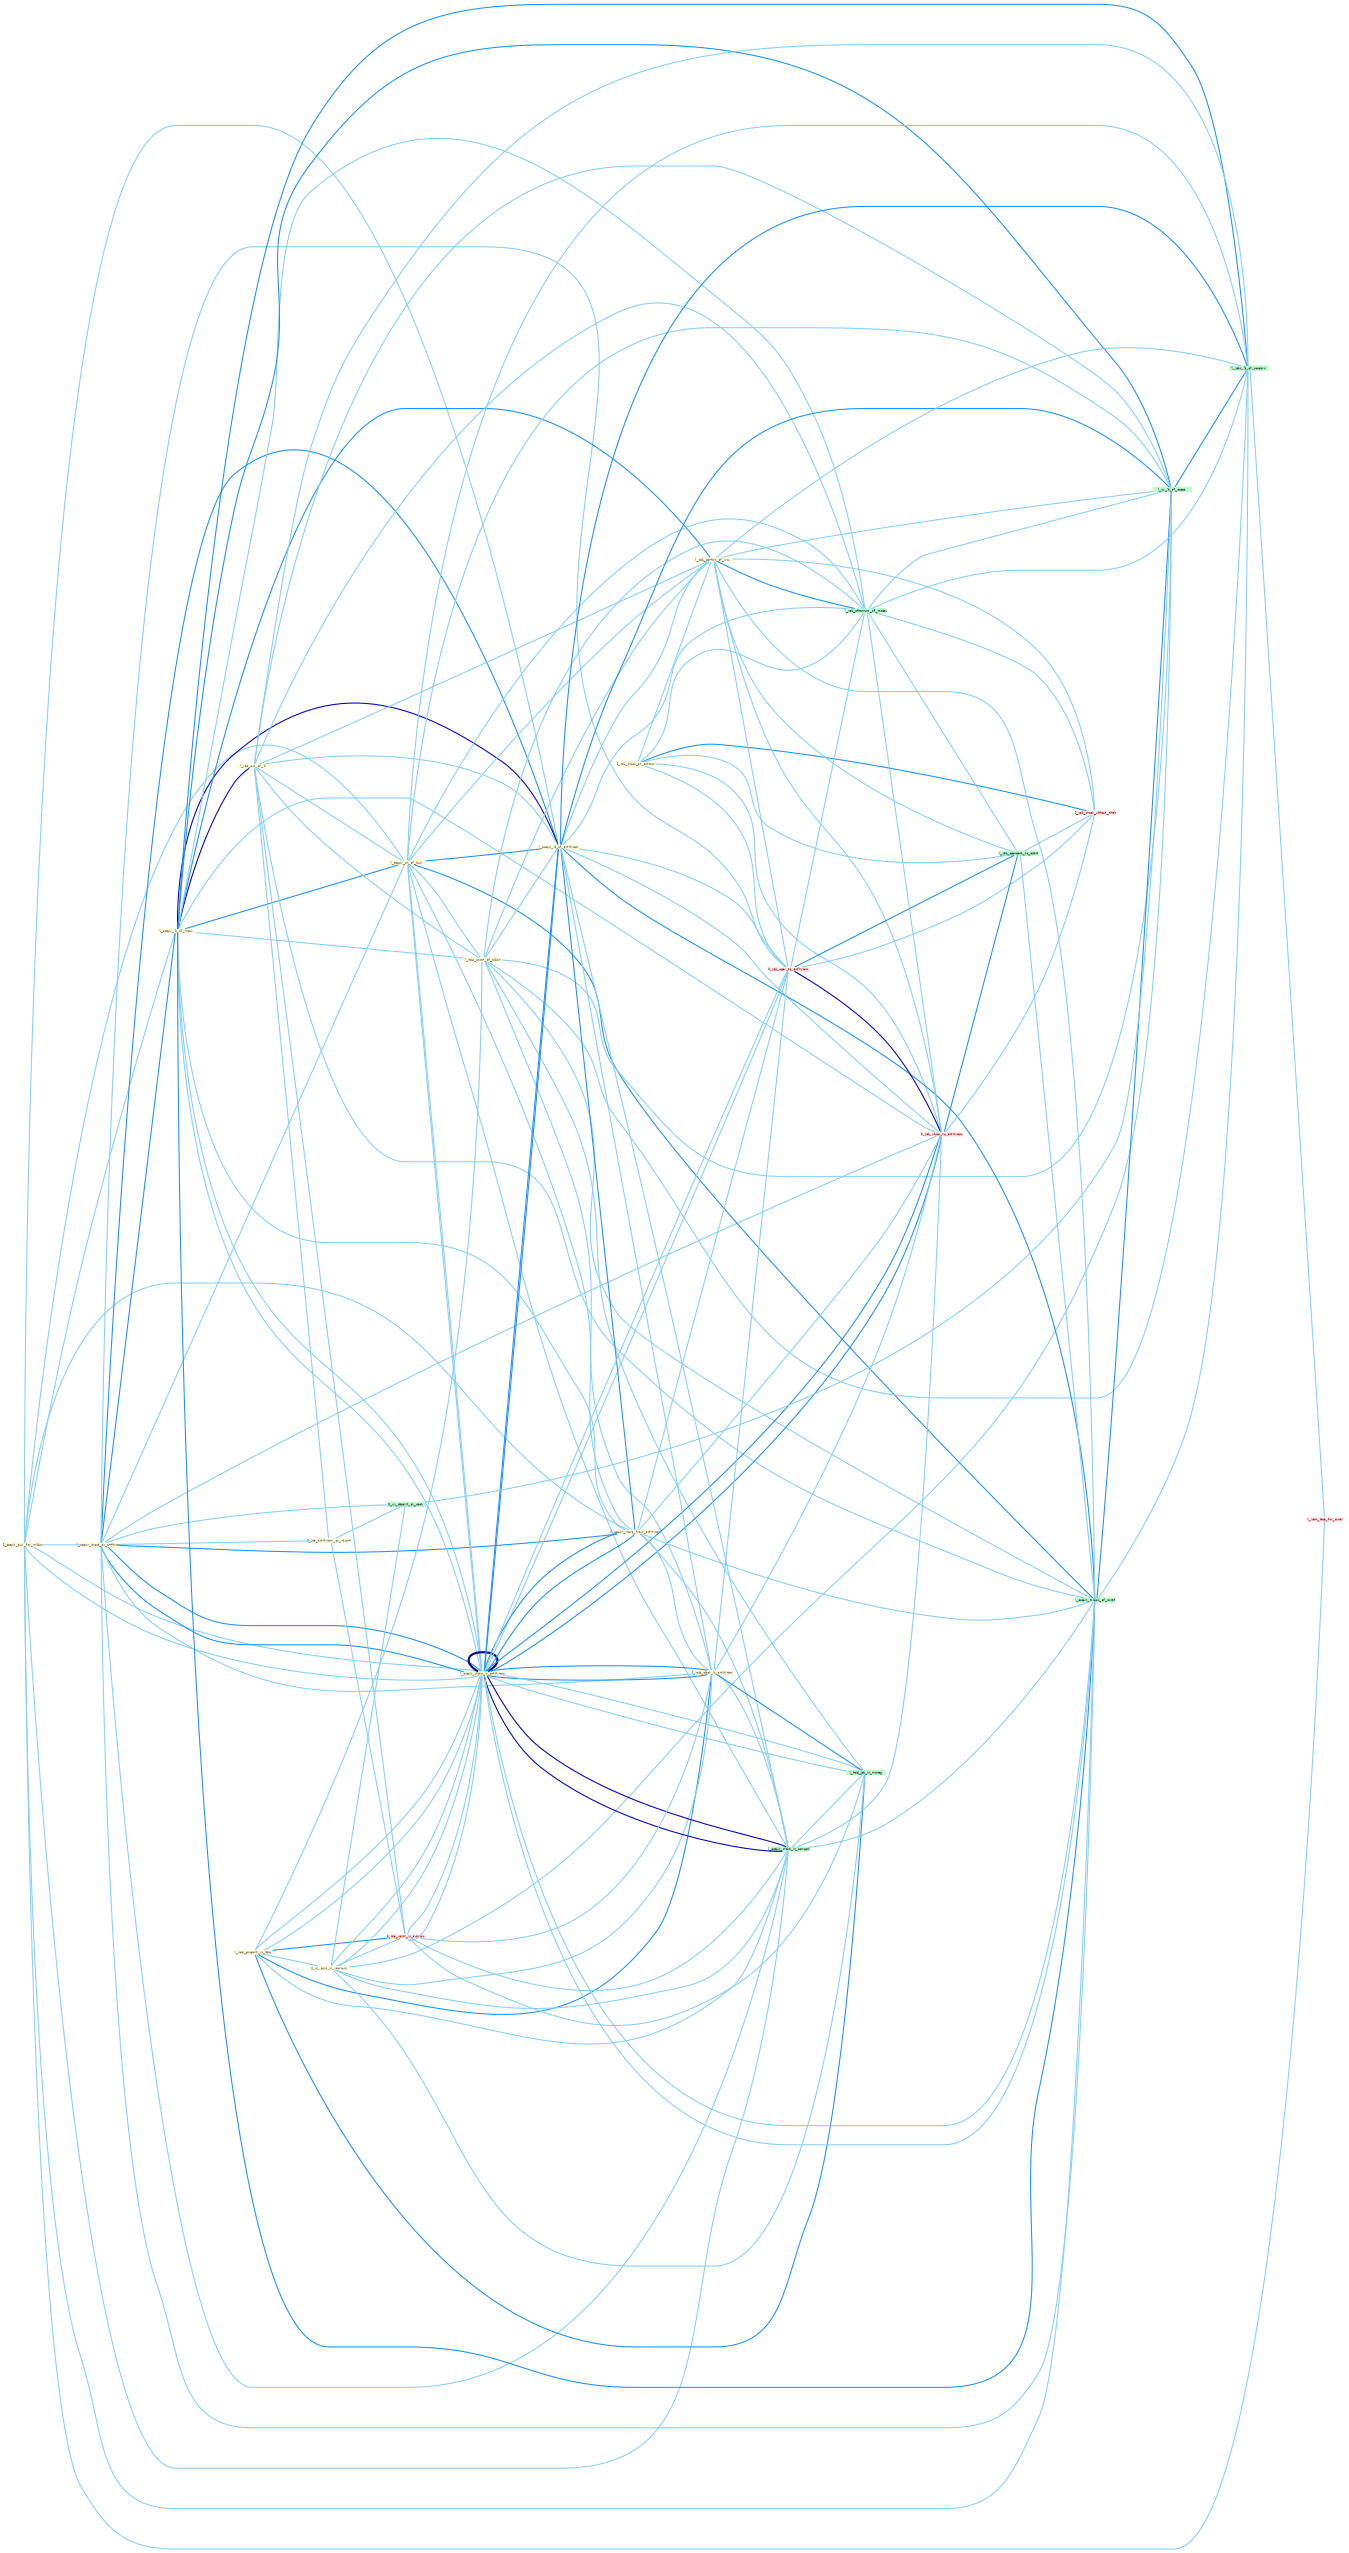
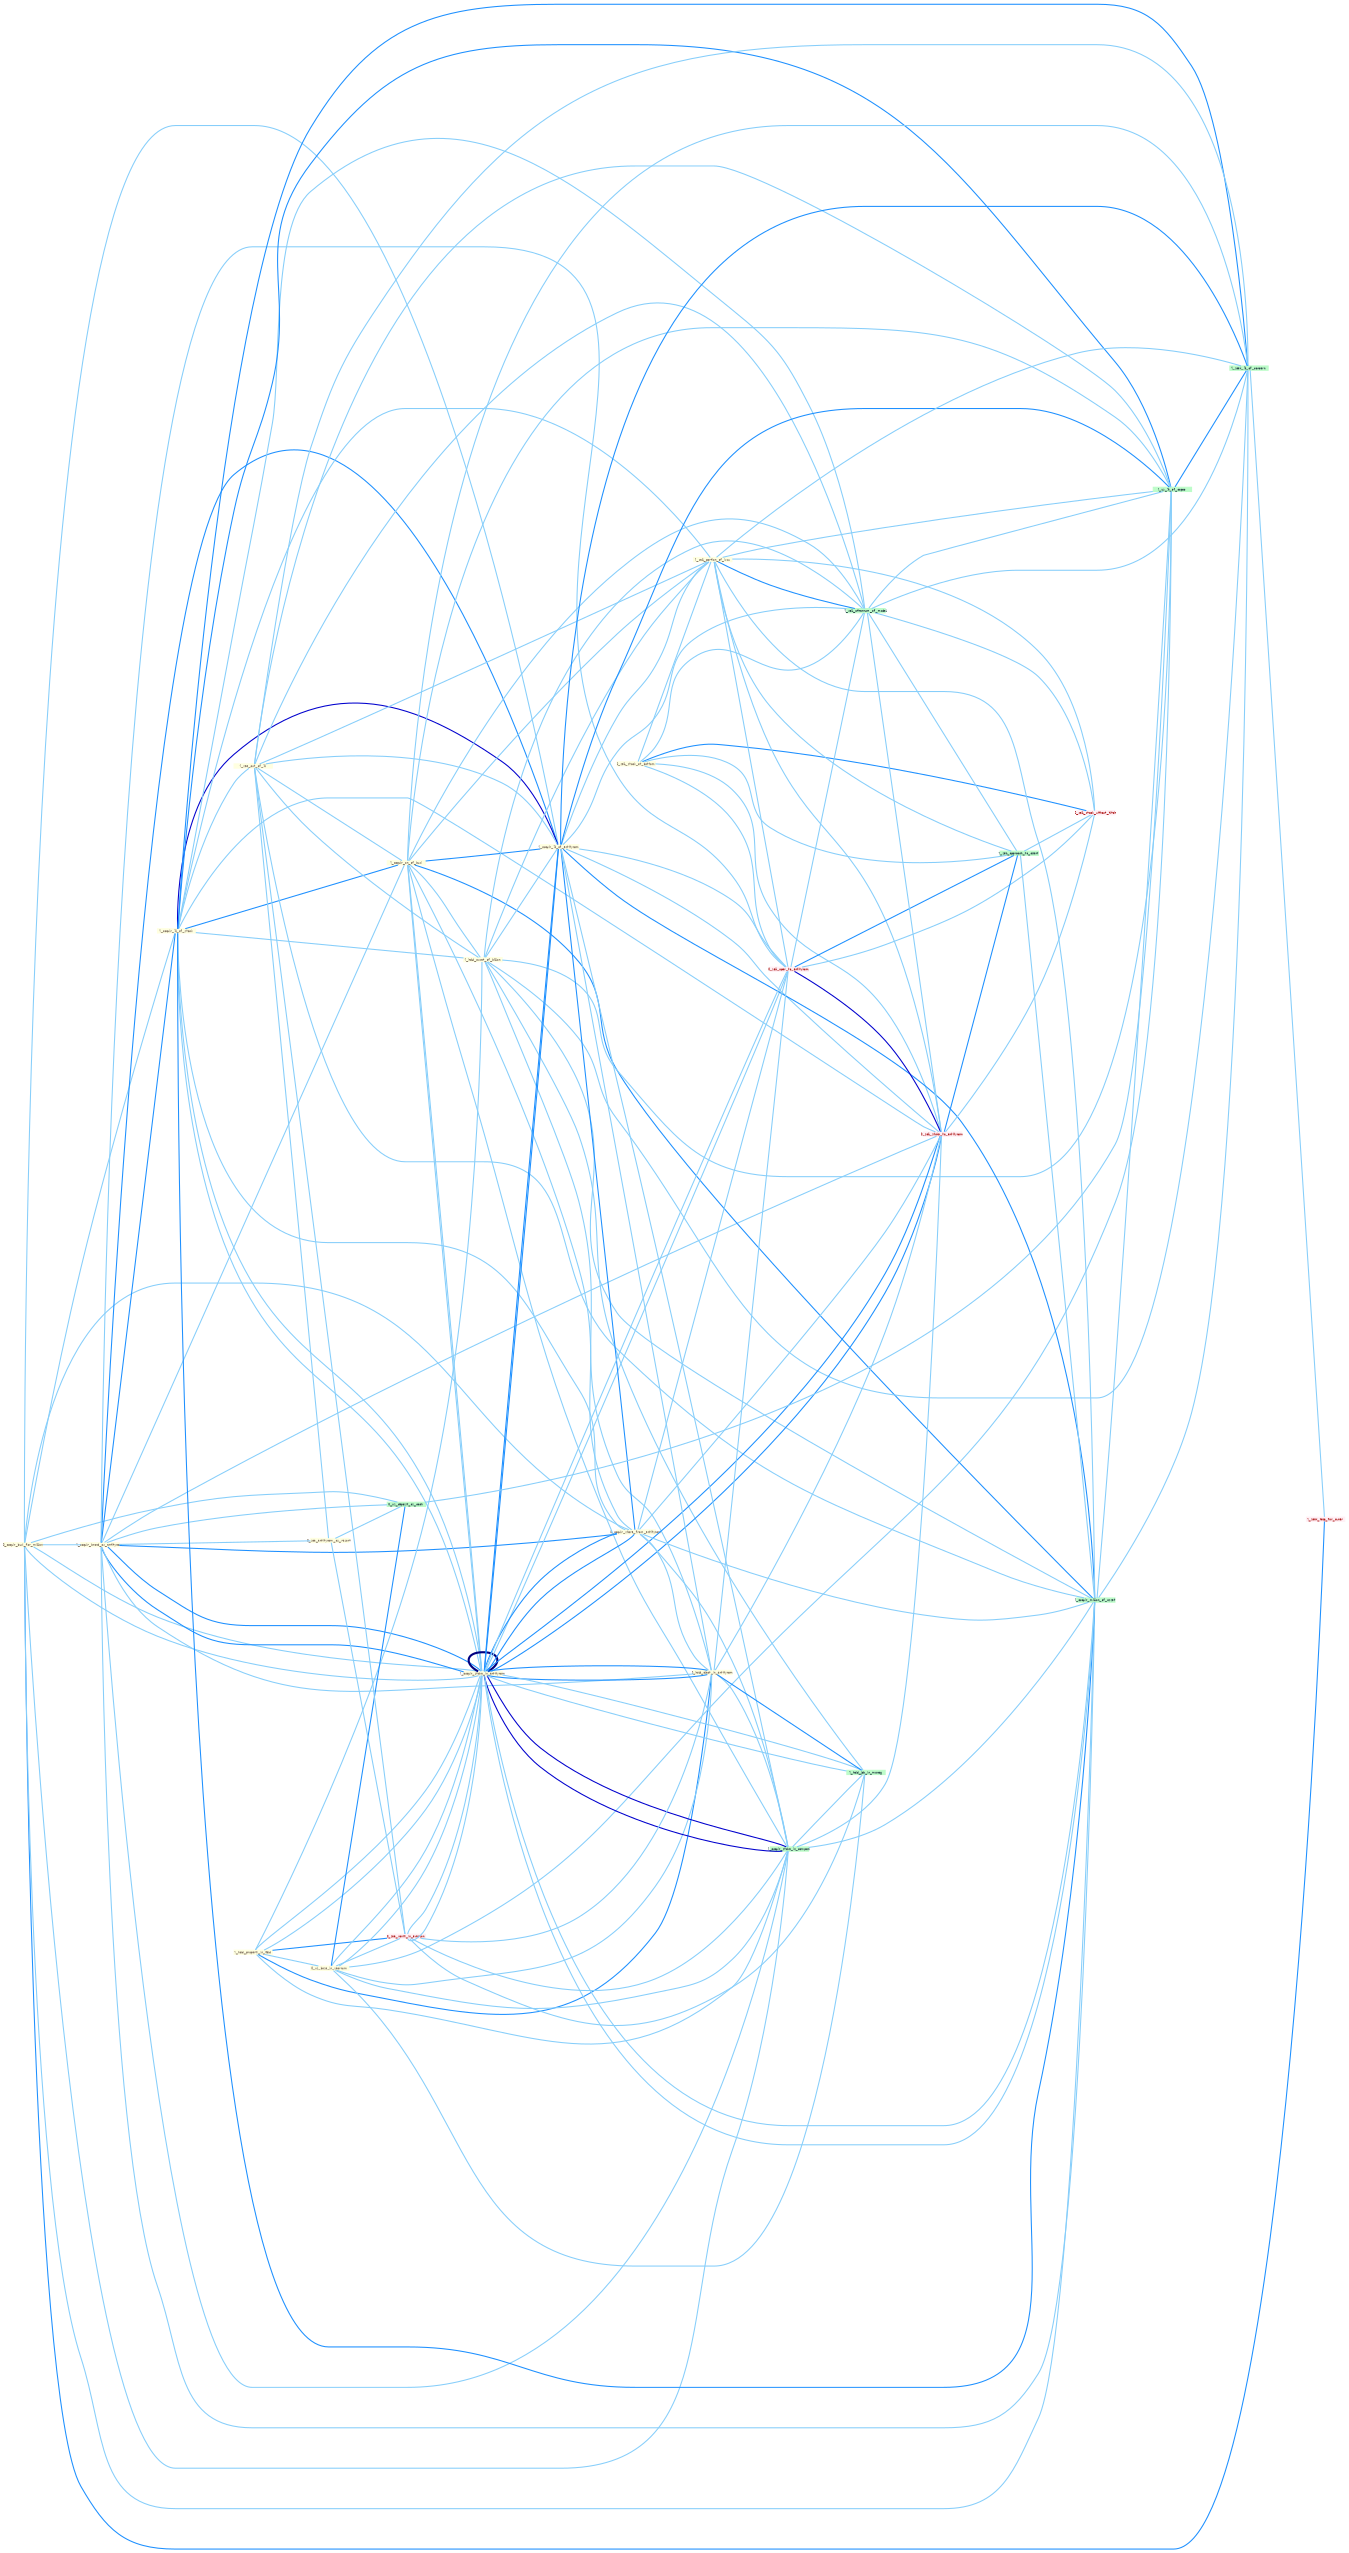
edge "1_sell_portion_of_issu" -- "1_acquir_%_of_stock": color #1e90ff -> #87cefa
edge "1_see_cut_of_%" -- "1_acquir_%_of_stock": color #0000cd -> #87cefa
edge "1_acquir_on_of_busi" -- "0_acquir_busi_for_million": now "0_us_deposit_as_cach" -- "0_acquir_busi_for_million"
edge "1_us_%_of_capac" -- "1_acquir_million_of_asset": color #1e90ff -> #87cefa
edge "0_us_deposit_as_cach" -- "0_us_base_in_yearnum": color #87cefa -> #1e90ff
edge "1_hold_job_in_manag" -- "1_hold_properti_in_field": removed
edge "1_seek_help_for_owner" -- "0_acquir_busi_for_million": color #87cefa -> #1e90ff
